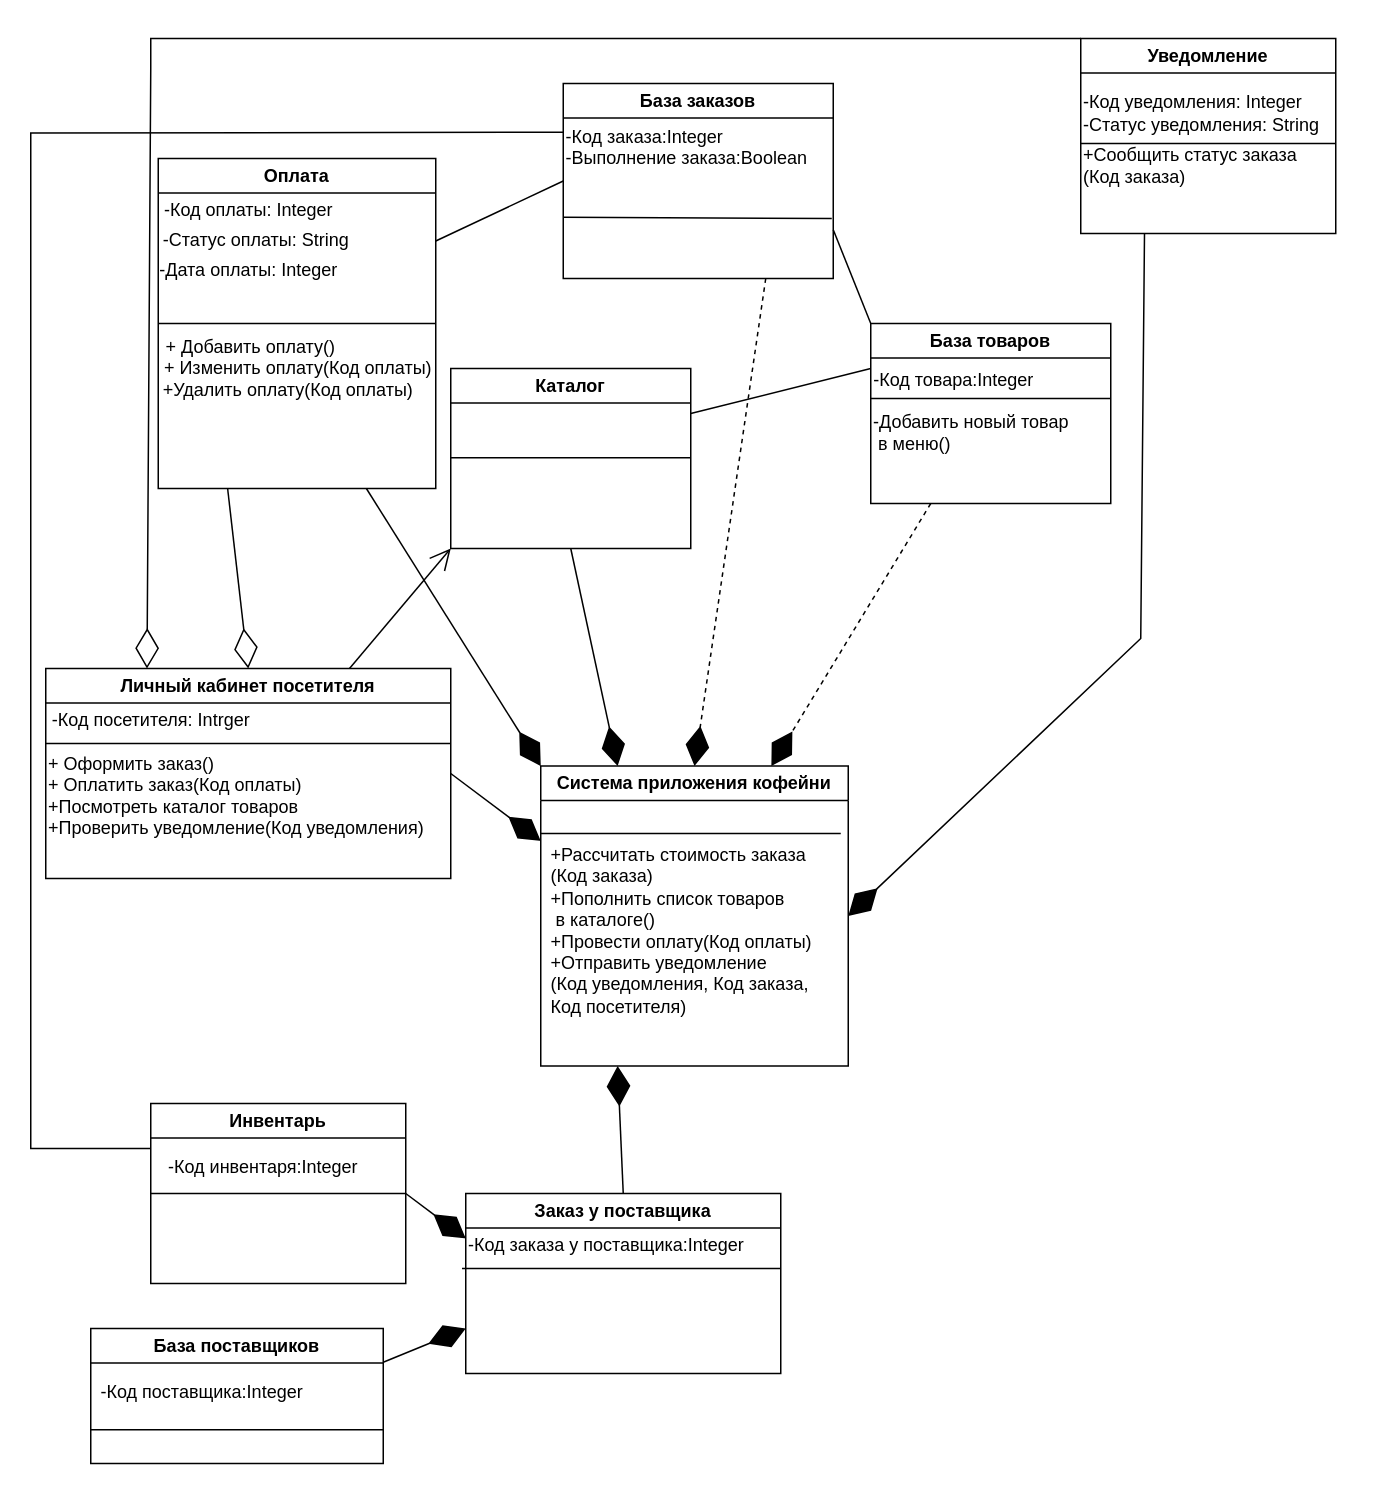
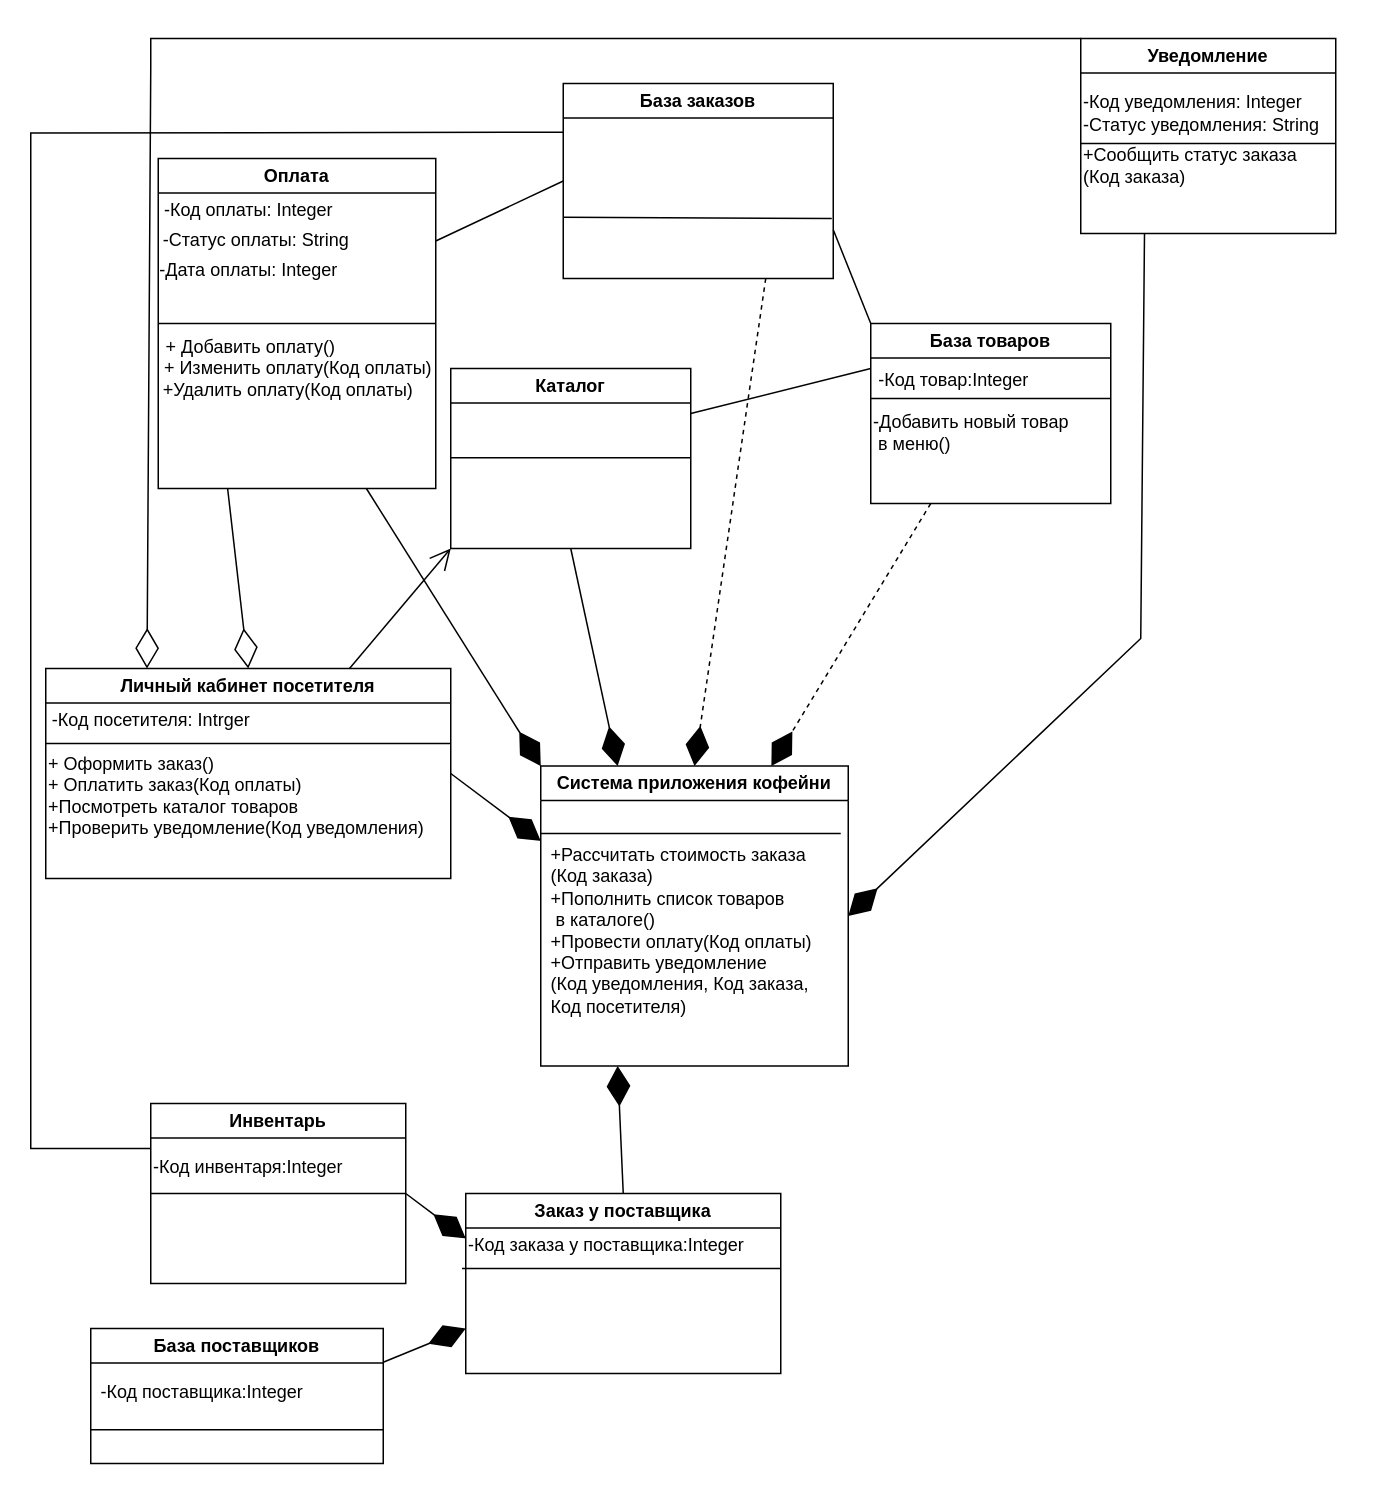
node "-Код заказа:Integer -Выполнение заказа:Boolean": removed
node "-Код товара:Integer": label "-Код товара:Integer" -> "-Код товар:Integer"
node "-Код инвентаря:Integer": moved (278, 1168) -> (263, 1168)
